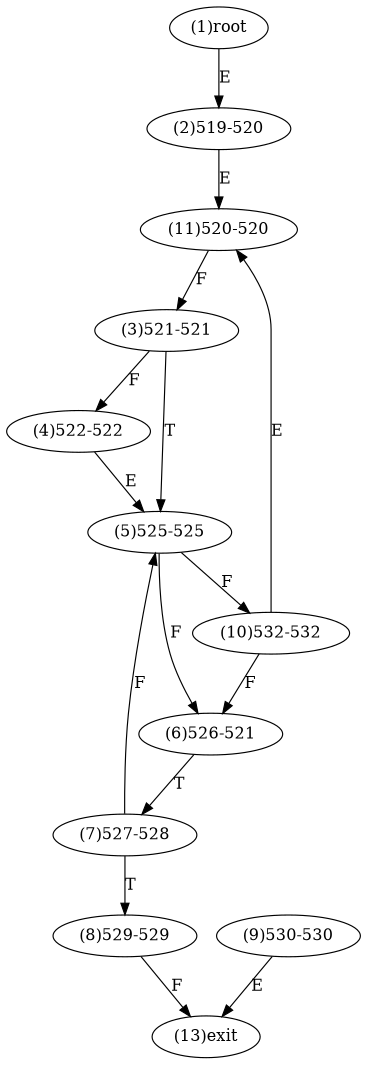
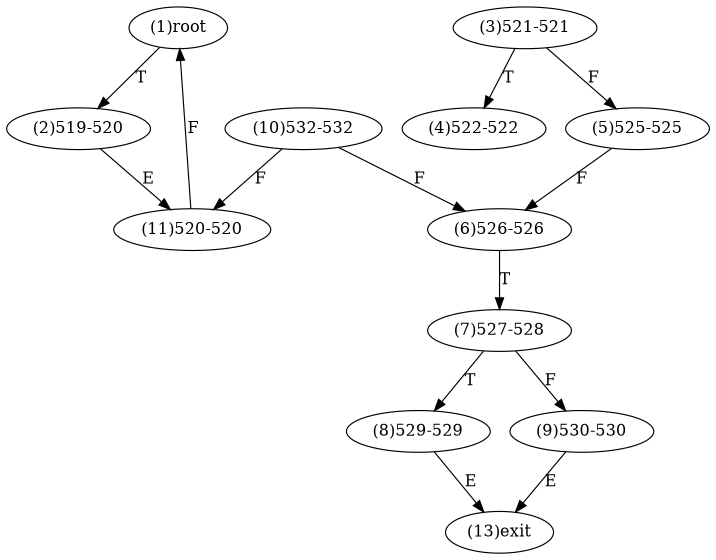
edge "(1)root" -> "(2)519-520": label "E" -> "T"
edge "(11)520-520" -> "(3)521-521": now "(11)520-520" -> "(1)root"
edge "(3)521-521" -> "(4)522-522": label "F" -> "T"
edge "(3)521-521" -> "(5)525-525": label "T" -> "F"
edge "(10)532-532" -> "(11)520-520": label "E" -> "F"
edge "(4)522-522" -> "(5)525-525": removed, label "E"
edge "(5)525-525" -> "(10)532-532": removed, label "F"
edge "(7)527-528" -> "(5)525-525": now "(7)527-528" -> "(9)530-530"
node "(6)526-521": label "(6)526-521" -> "(6)526-526"
edge "(8)529-529" -> "(13)exit": label "F" -> "E"
